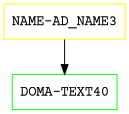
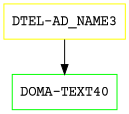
node "NAME-AD_NAME3": label "NAME-AD_NAME3" -> "DTEL-AD_NAME3"
